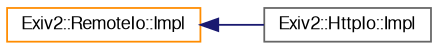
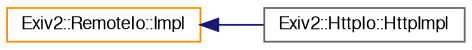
node "Exiv2::HttpIo::Impl": label "Exiv2::HttpIo::Impl" -> "Exiv2::HttpIo::HttpImpl"
